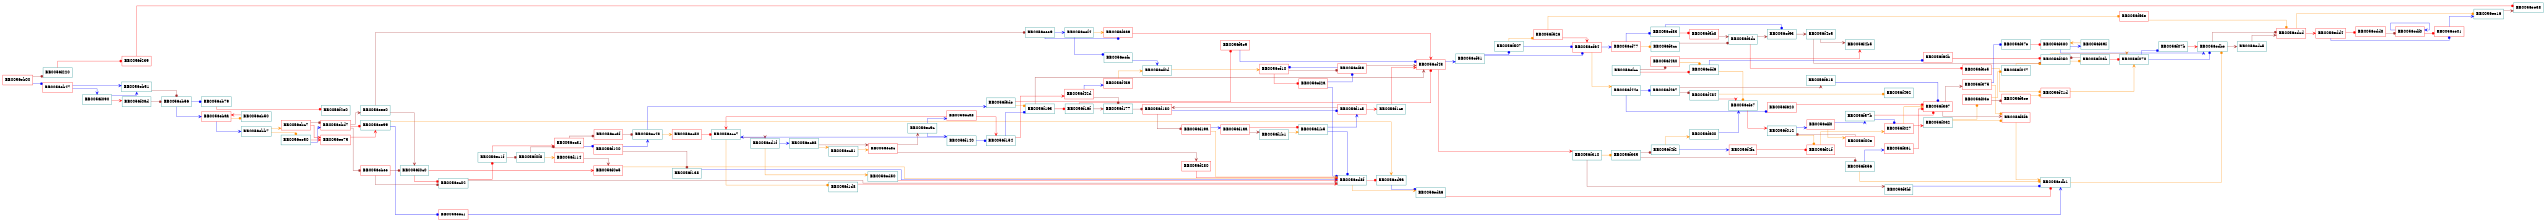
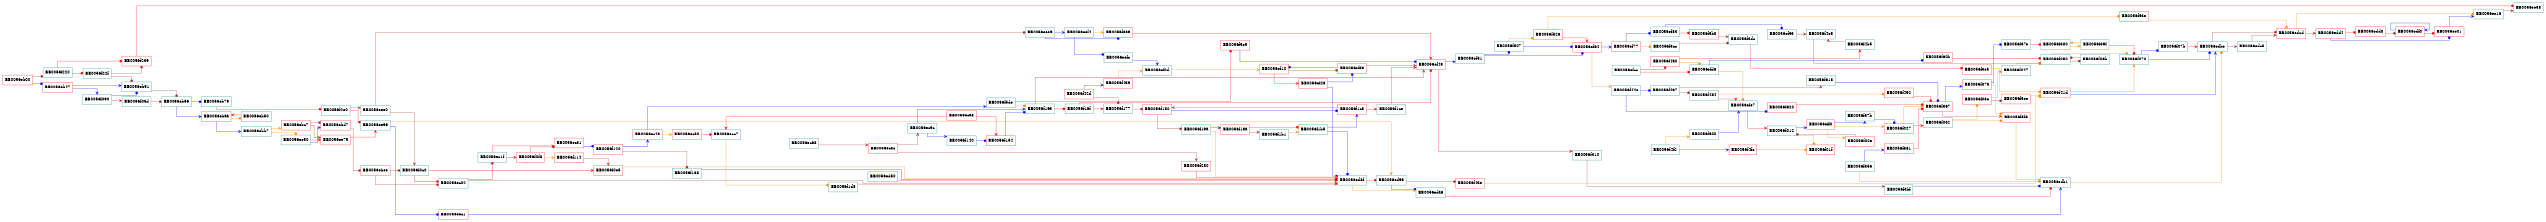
edge "BB0056f3dc" -> "BB0056ef93": removed
edge "BB0056f4e5" -> "BB0056f4b5": reversed
edge "BB0056f380" -> "BB0056f39f": color blue -> darkorange
edge "BB0056f380" -> "BB0056edbe": now "BB0056f41d" -> "BB0056edbe"
edge "BB0056f050" -> "BB0056f070": arrowhead vee -> dot
edge "BB0056f06b" -> "BB0056f070": now "BB0056f39f" -> "BB0056f070"
edge "BB0056f050" -> "BB0056f06b": color darkorange -> brown
node "BB0056f22f": added
edge "BB0056ef10" -> "BB0056ef2a": arrowhead dot -> vee
edge "BB0056f367" -> "BB0056f375": color brown -> blue
node "BB0056f492": color teal -> red
edge "BB0056f090" -> "BB0056eb51": arrowhead vee -> dot
edge "BB0056f154" -> "BB0056f42d": removed
edge "BB0056f57b" -> "BB0056f367": now "BB0056f492" -> "BB0056f367"
edge "BB0056ec9c" -> "BB0056eca8": now "BB0056ec9c" -> "BB0056f163"
edge "BB0056ebd7" -> "BB0056eee0": now "BB0056f2e0" -> "BB0056eee0"
edge "BB0056ebd7" -> "BB0056ee99": now "BB0056f2e0" -> "BB0056ee99"
node "BB0056f19a": color red -> teal
edge "BB0056f01f" -> "BB0056f027": now "BB0056eff0" -> "BB0056f027"
node "BB0056ec3f": removed
node "BB0056ec48": color teal -> red
edge "BB0056f140" -> "BB0056ecc7": removed
node "BB0056f154": color teal -> red
node "BB0056ed1f": removed
edge "BB0056f4fc" -> "BB0056f01f": color red -> darkorange
node "BB0056ec81": removed
node "BB0056f335": removed
edge "BB0056ec1f" -> "BB0056f0f8": arrowhead dot -> vee
node "BB0056f0f8": color teal -> red
node "BB0056f43e": added
